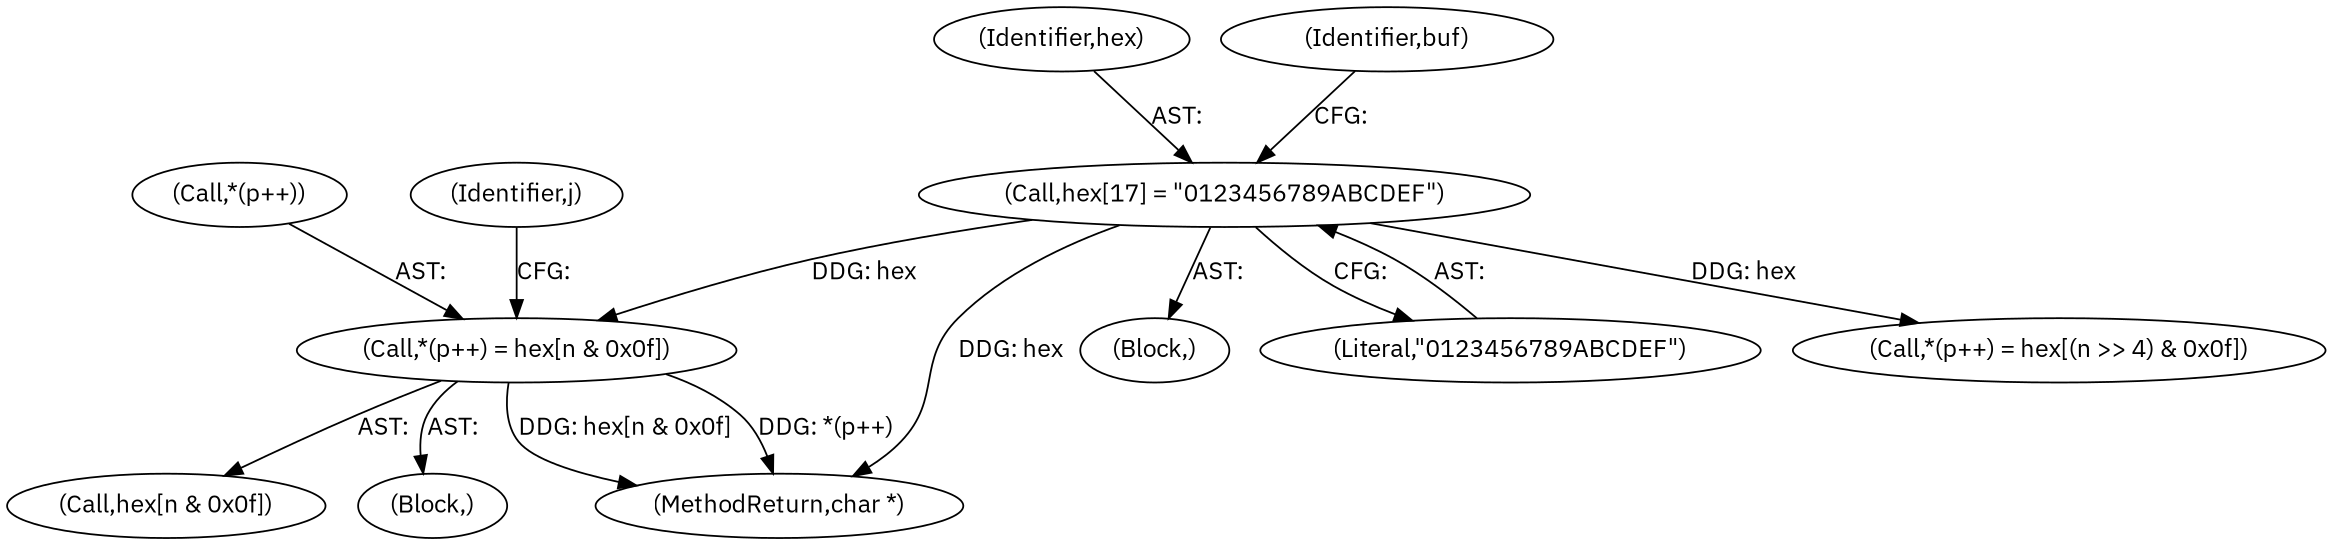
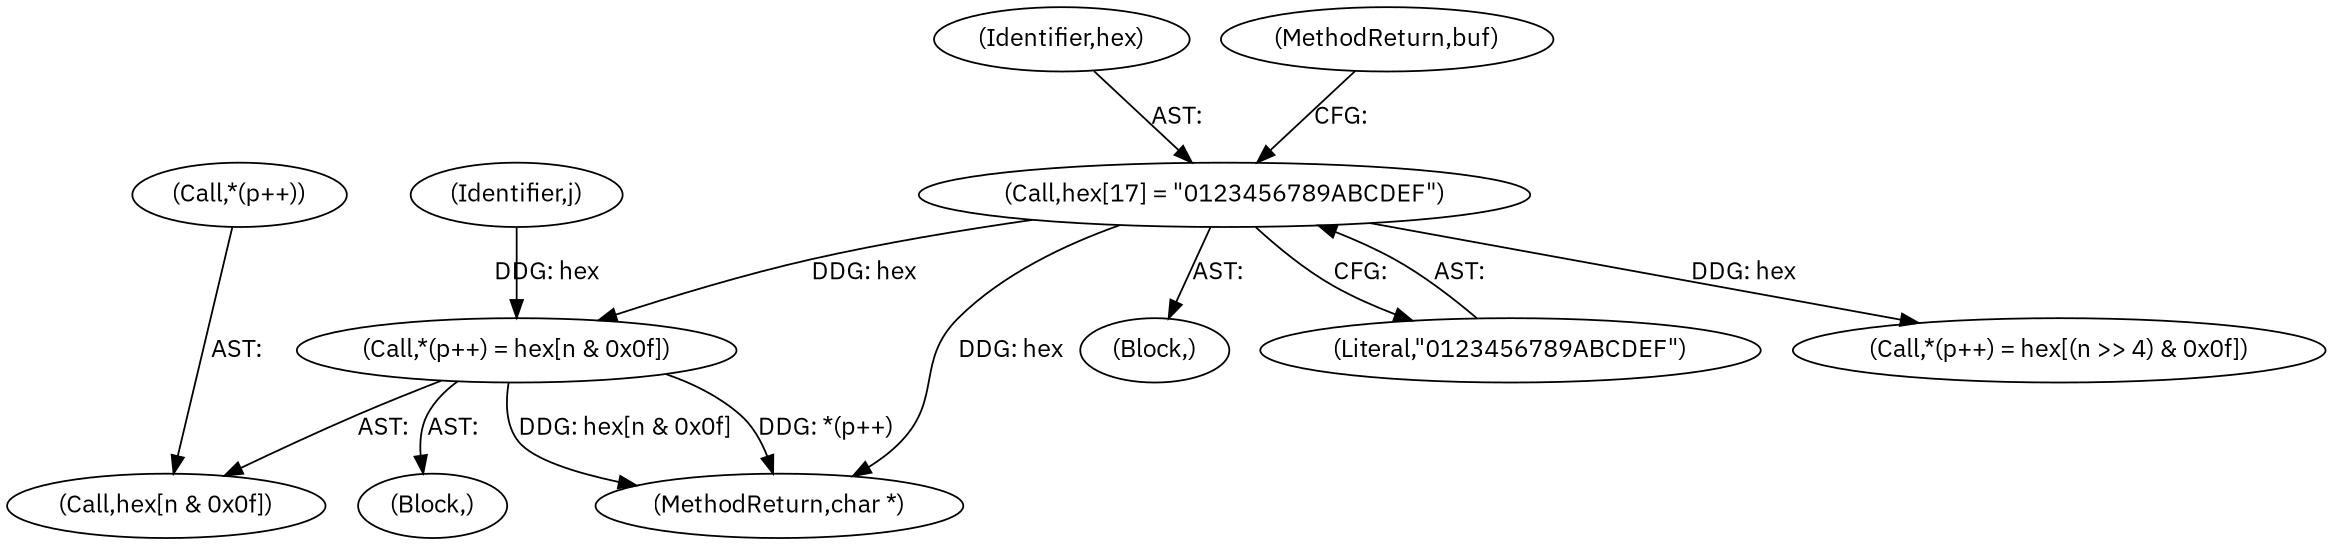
node "(Identifier,buf)": label "(Identifier,buf)" -> "(MethodReturn,buf)"
edge "(Call,*(p++))" -> "(Call,*(p++) = hex[n & 0x0f])": now "(Call,*(p++))" -> "(Call,hex[n & 0x0f])"
edge "(Identifier,j)" -> "(Call,*(p++) = hex[n & 0x0f])": label "CFG: " -> "DDG: hex"
